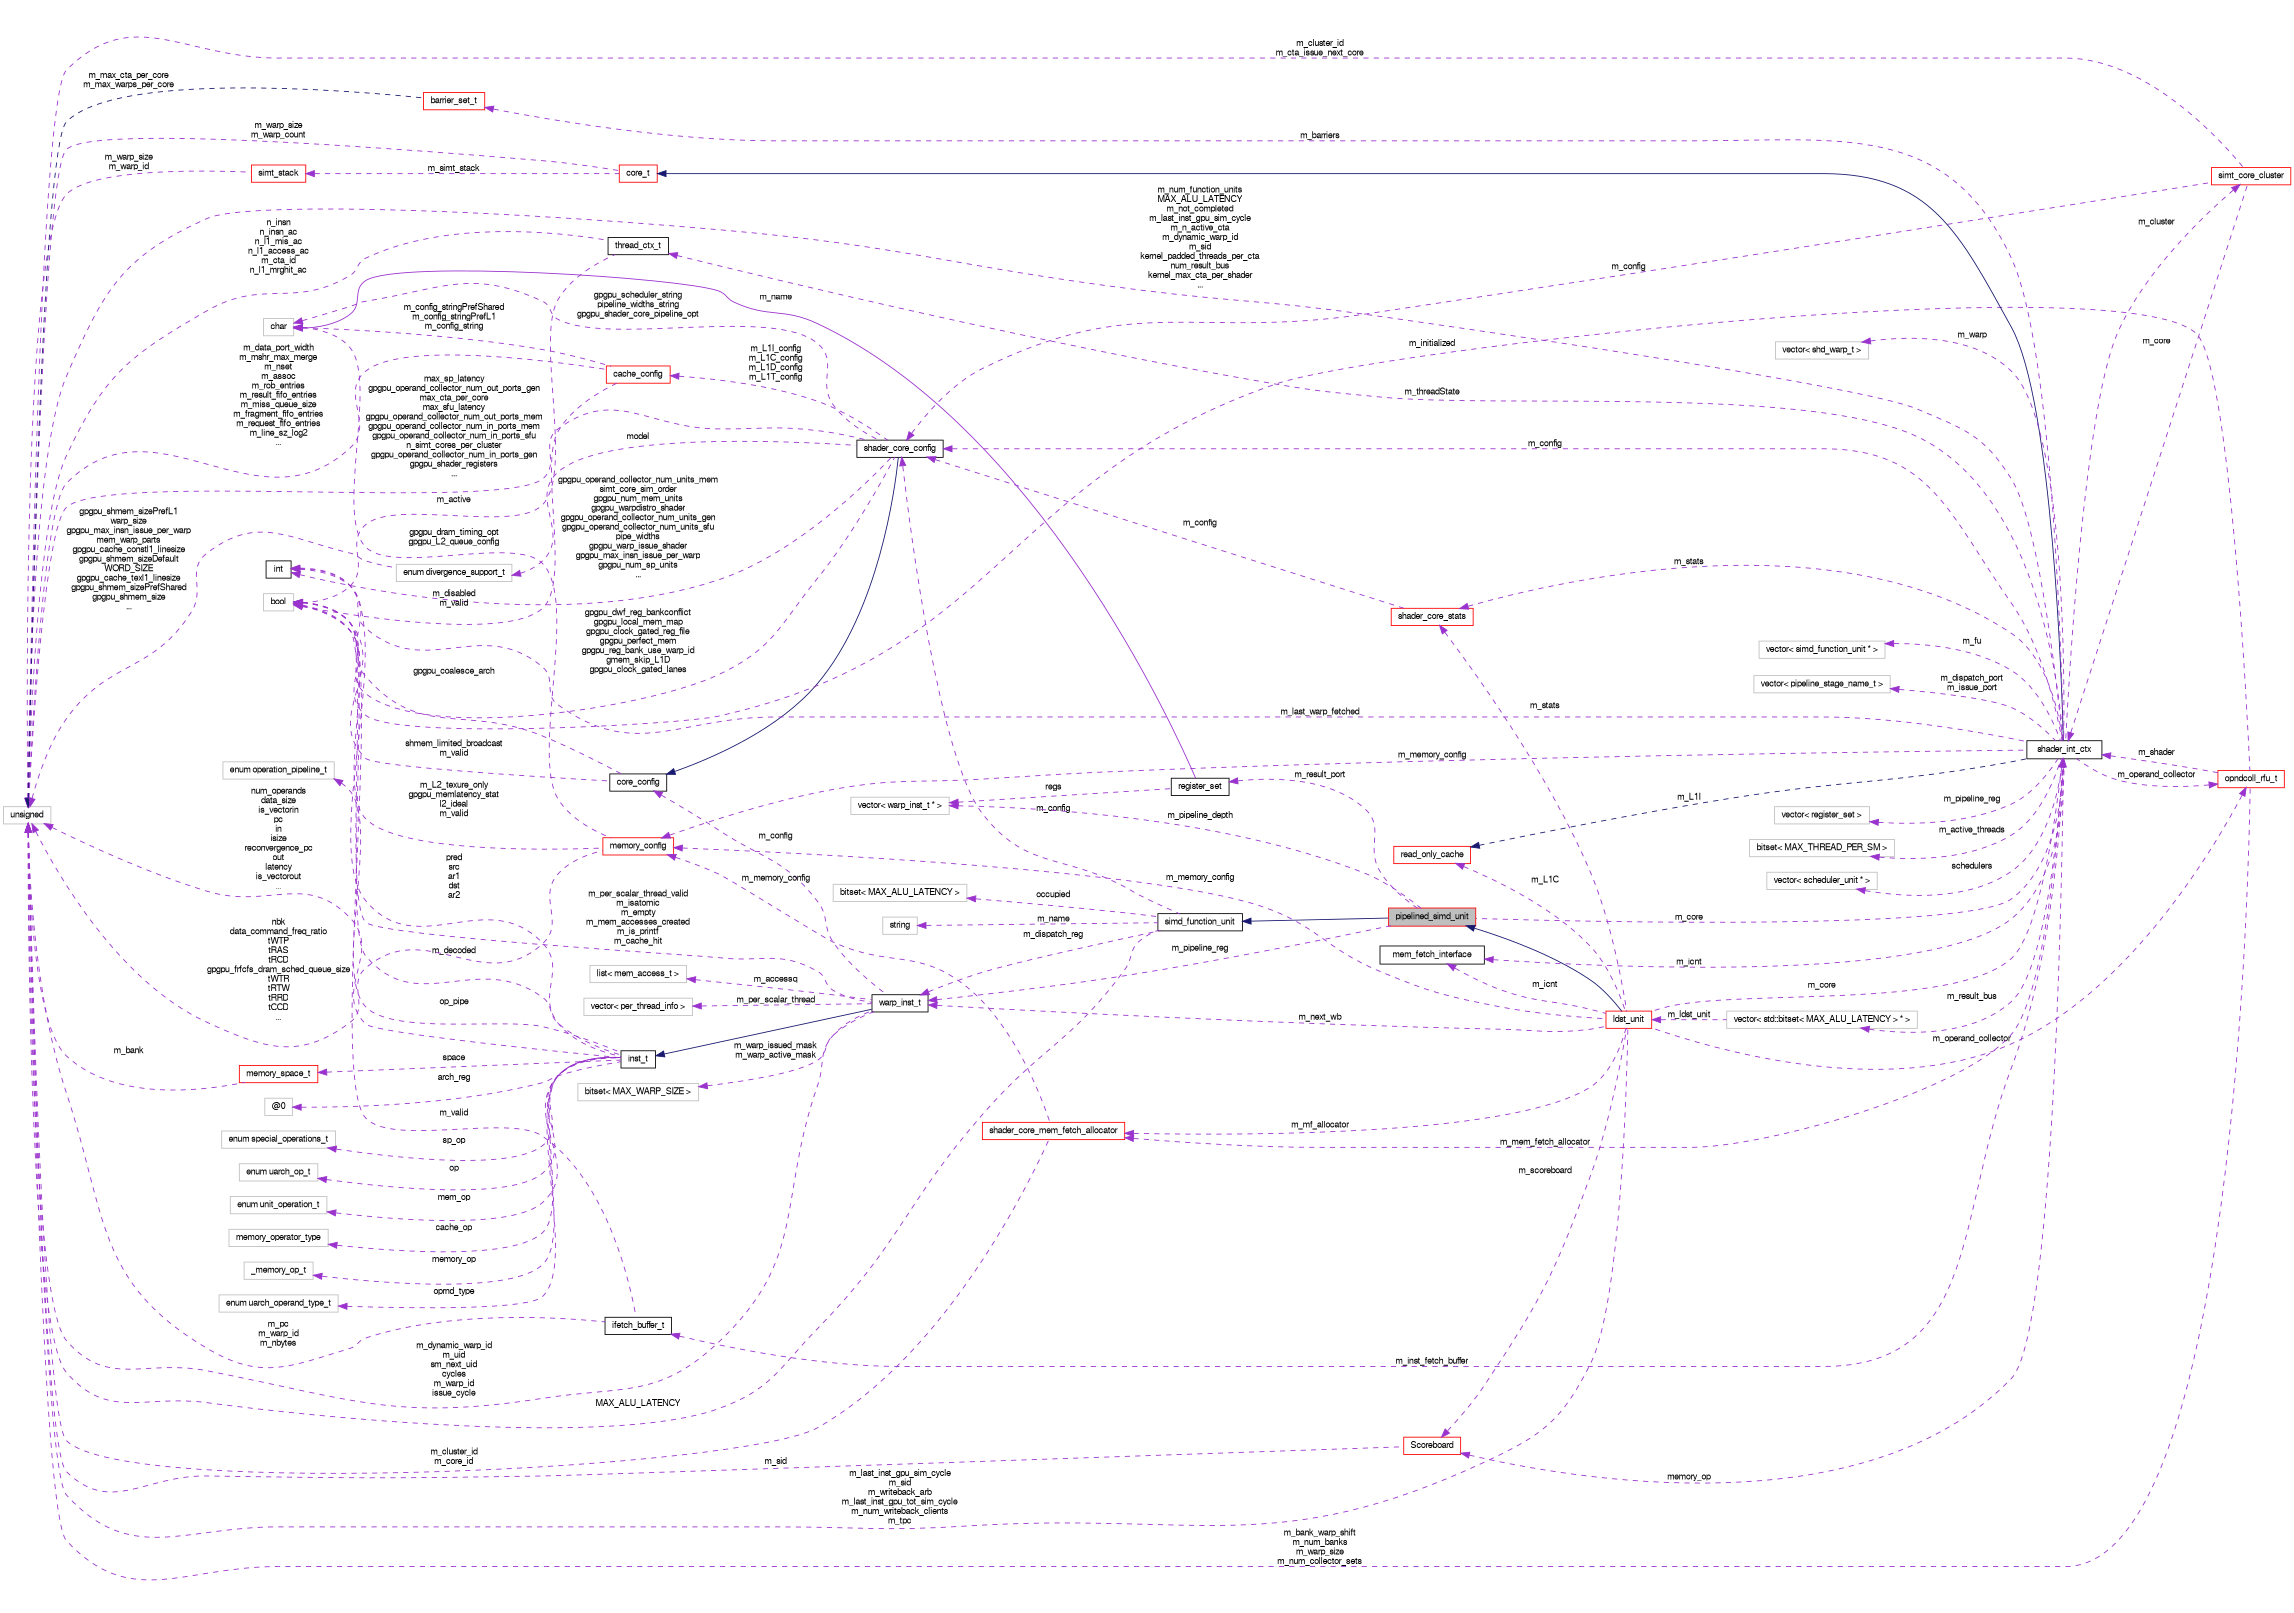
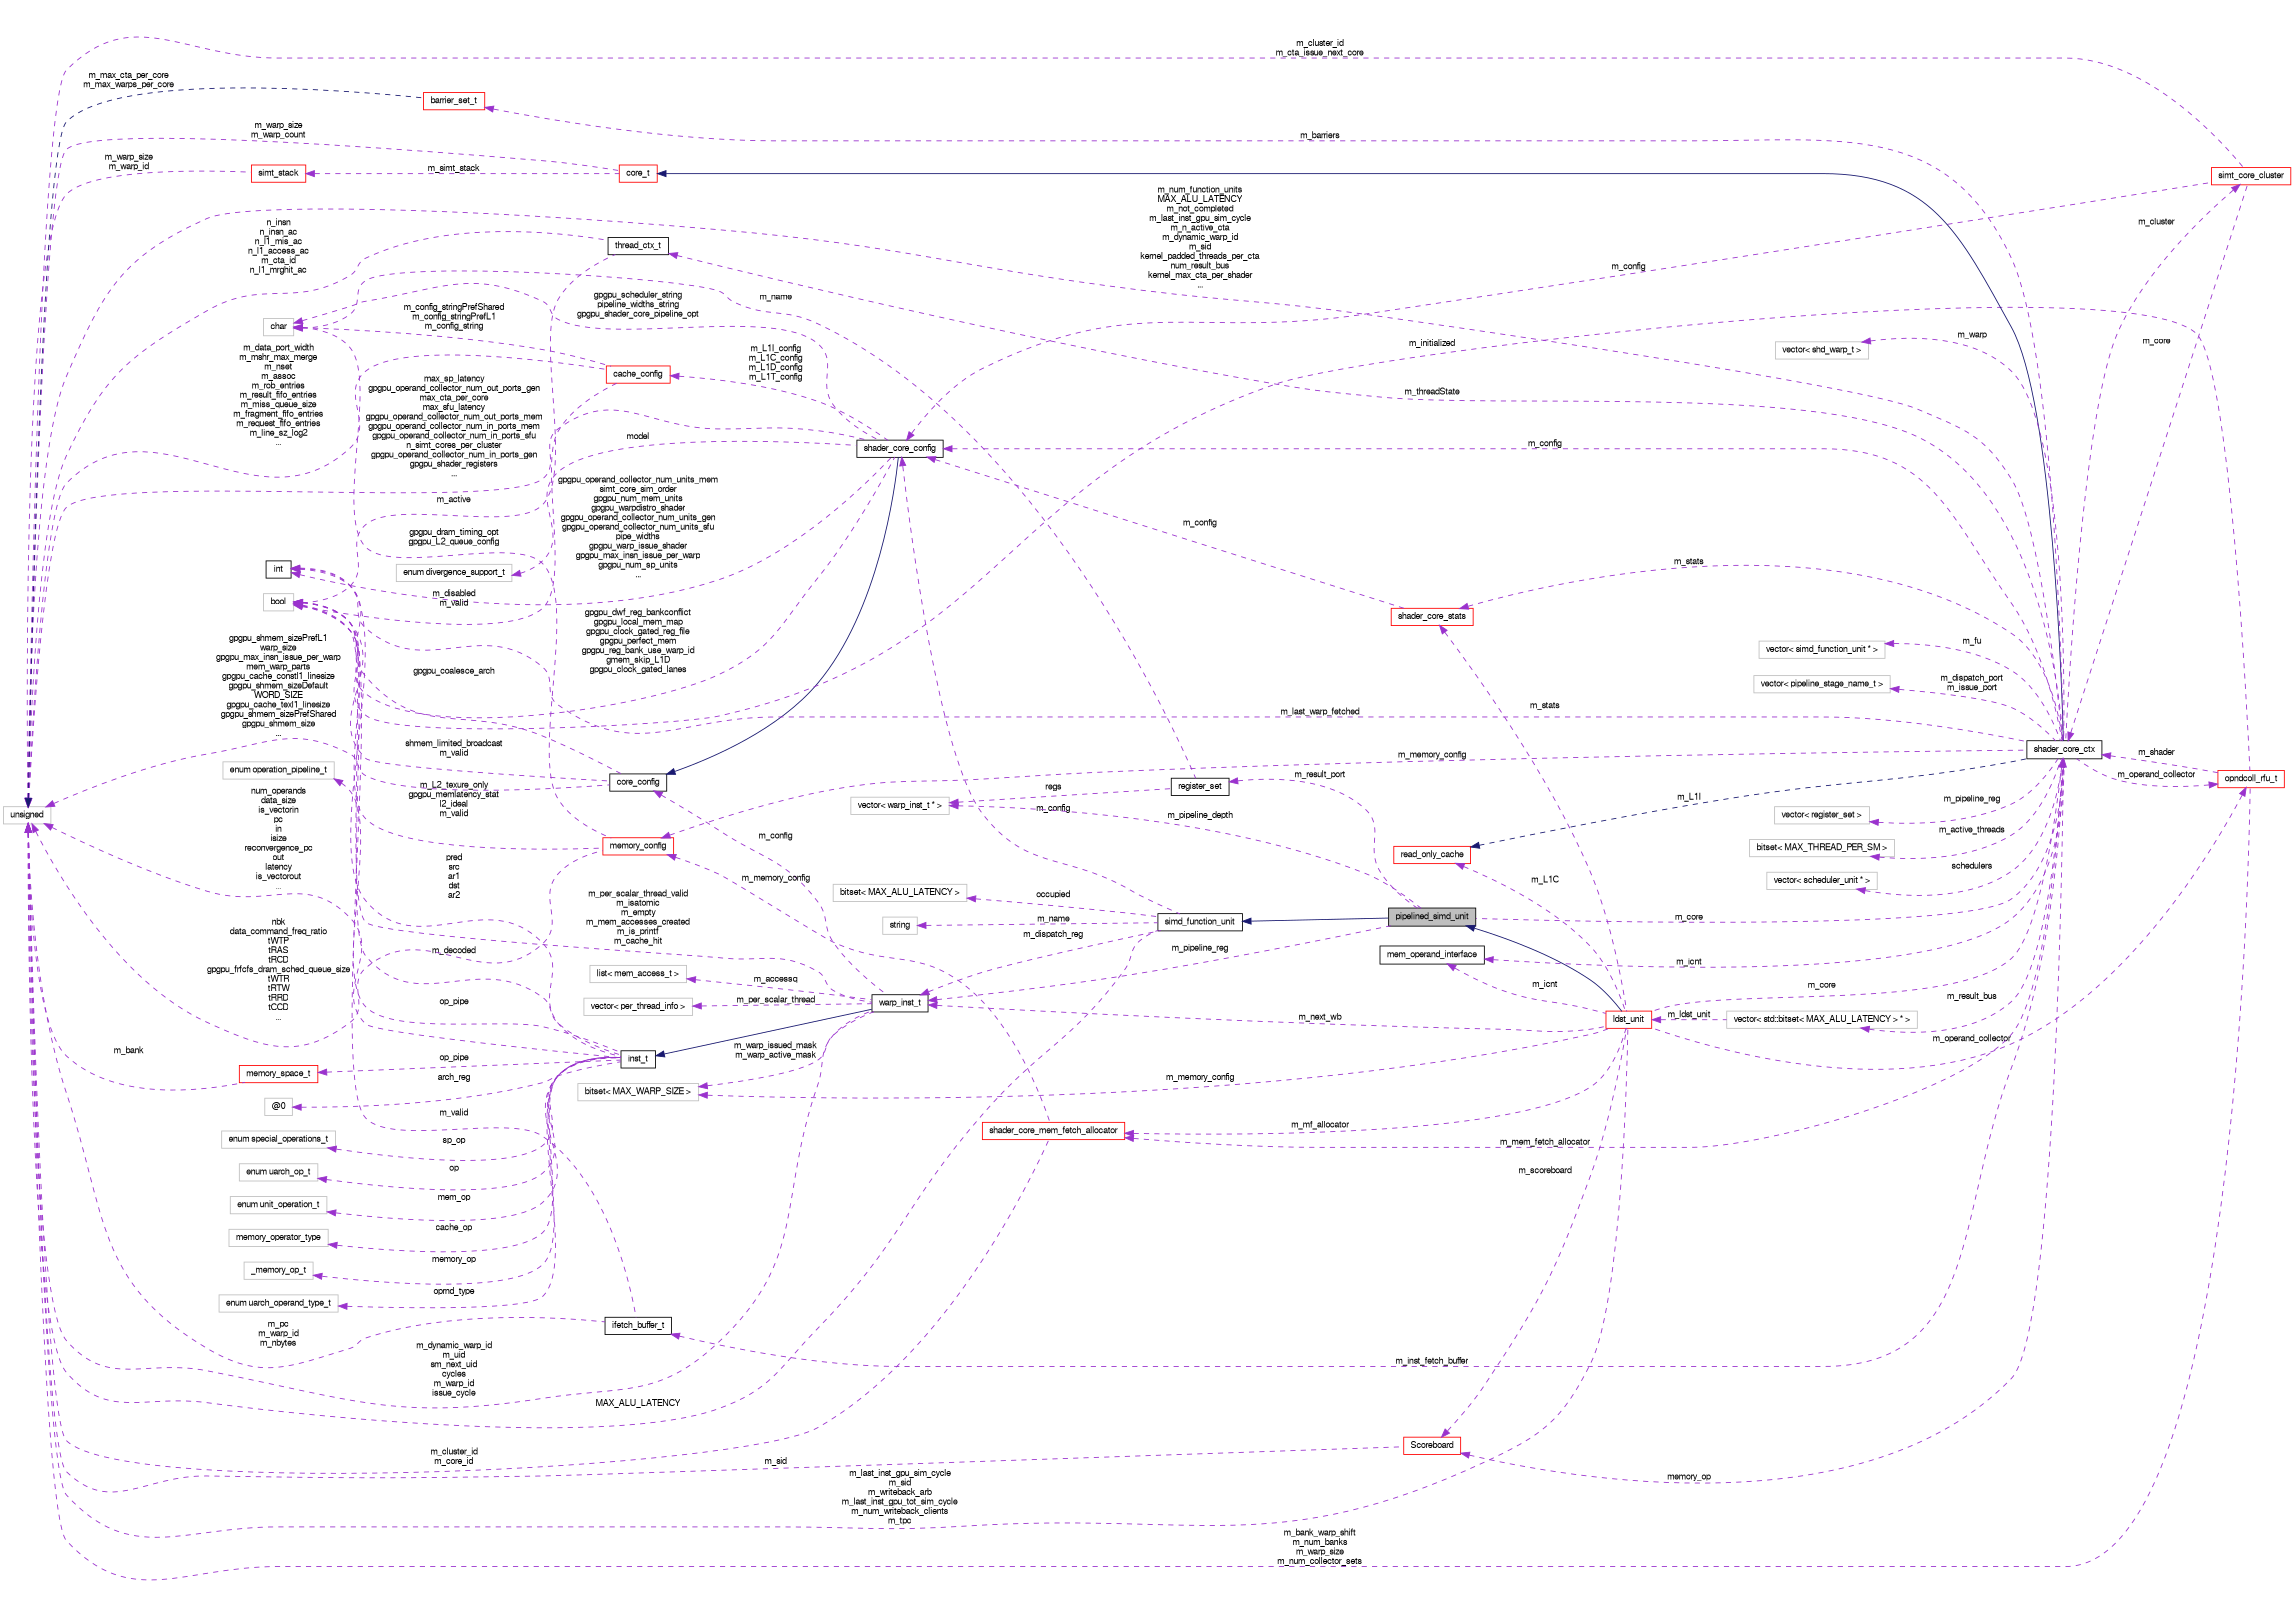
edge "register_set" -> "char": style solid -> dashed
edge "enum divergence_support_t" -> "unsigned": now "core_config" -> "unsigned"
node "shader_int_ctx": label "shader_int_ctx" -> "shader_core_ctx"
edge "ldst_unit" -> "memory_config": now "ldst_unit" -> "bitset< MAX_WARP_SIZE >"
node "pipelined_simd_unit": color red -> black
node "mem_fetch_interface": label "mem_fetch_interface" -> "mem_operand_interface"
edge "inst_t" -> "memory_space_t": label "space" -> "op_pipe"
